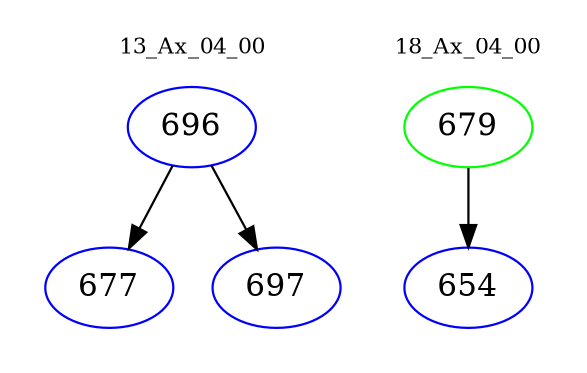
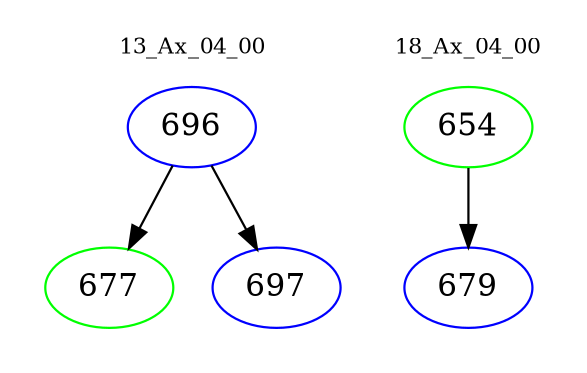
node "679": color green -> blue
edge "679" -> "654": reversed
node "677": color blue -> green
node "654": color blue -> green
